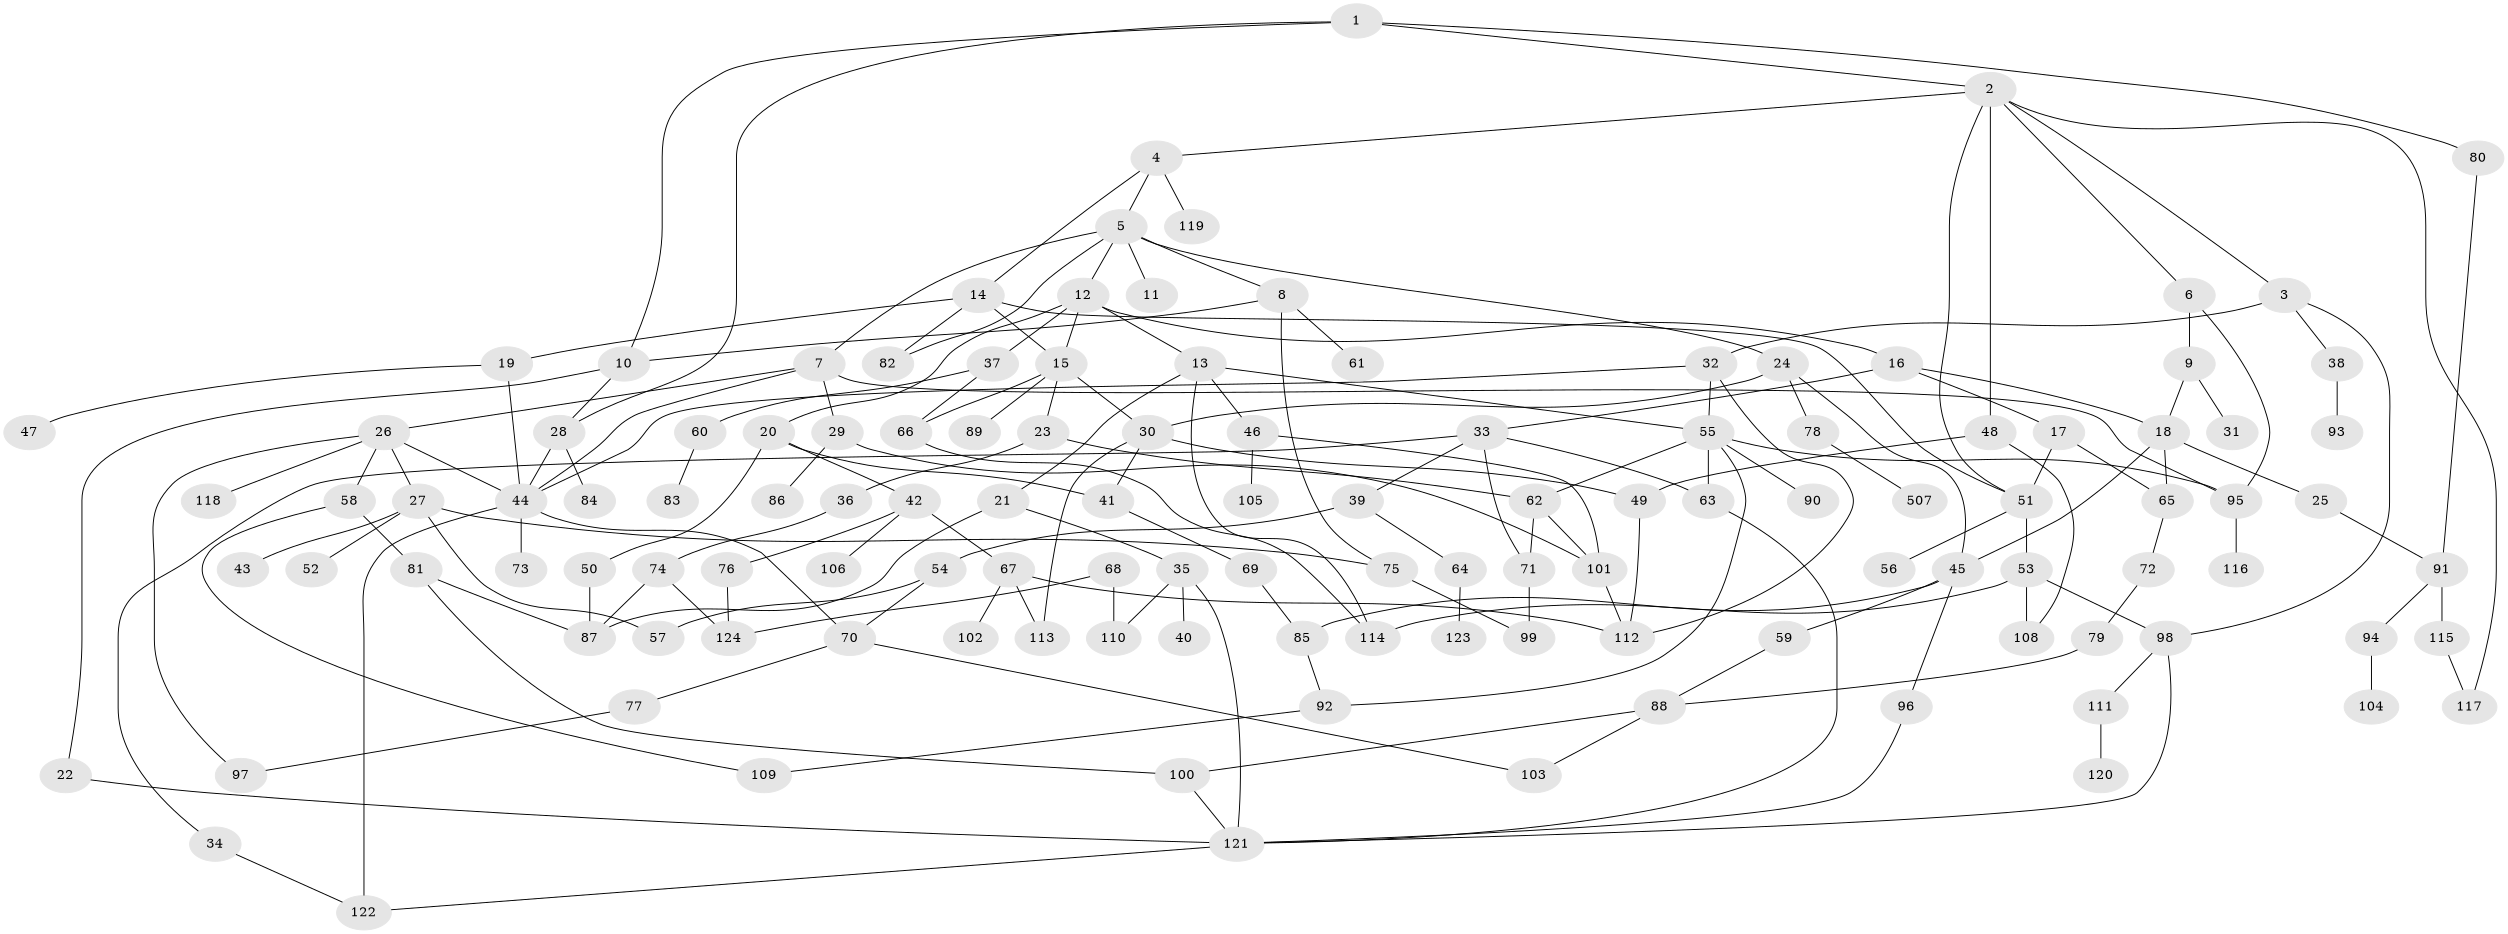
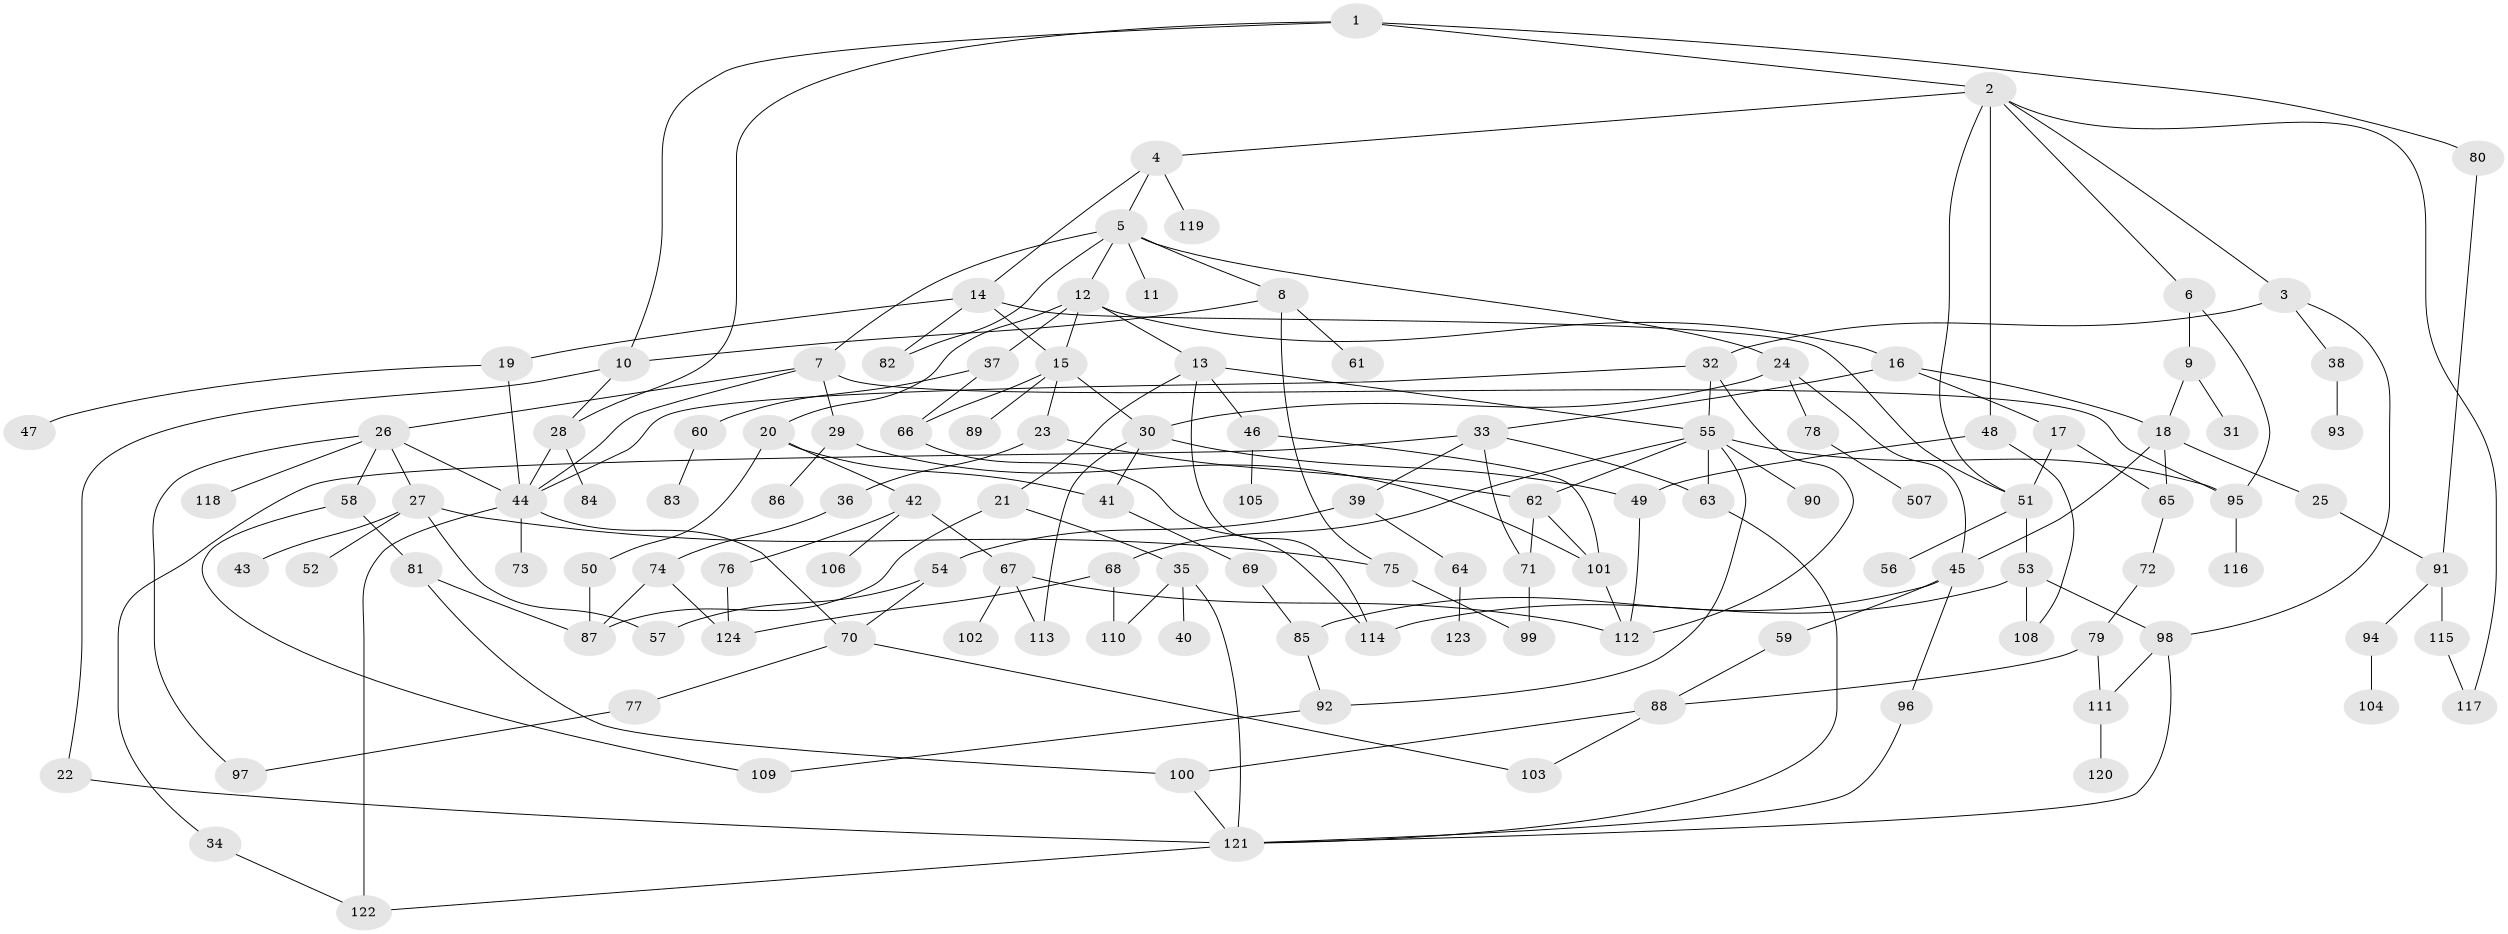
edge "55" -- "68": added
edge "79" -- "111": added
